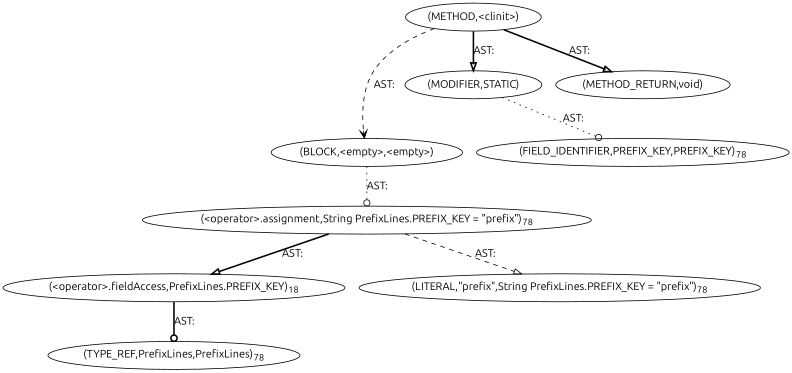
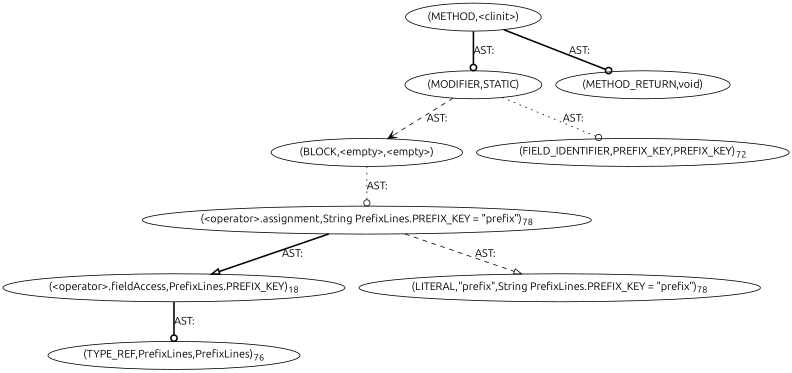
edge "(METHOD,<clinit>)" -> "(MODIFIER,STATIC)": arrowhead onormal -> odot
edge "(METHOD,<clinit>)" -> "(METHOD_RETURN,void)": arrowhead onormal -> odot
edge "(METHOD,<clinit>)" -> "(BLOCK,<empty>,<empty>)": now "(MODIFIER,STATIC)" -> "(BLOCK,<empty>,<empty>)"
node "(FIELD_IDENTIFIER,PREFIX_KEY,PREFIX_KEY)": text "78" -> "72"
node "(TYPE_REF,PrefixLines,PrefixLines)": text "78" -> "76"
